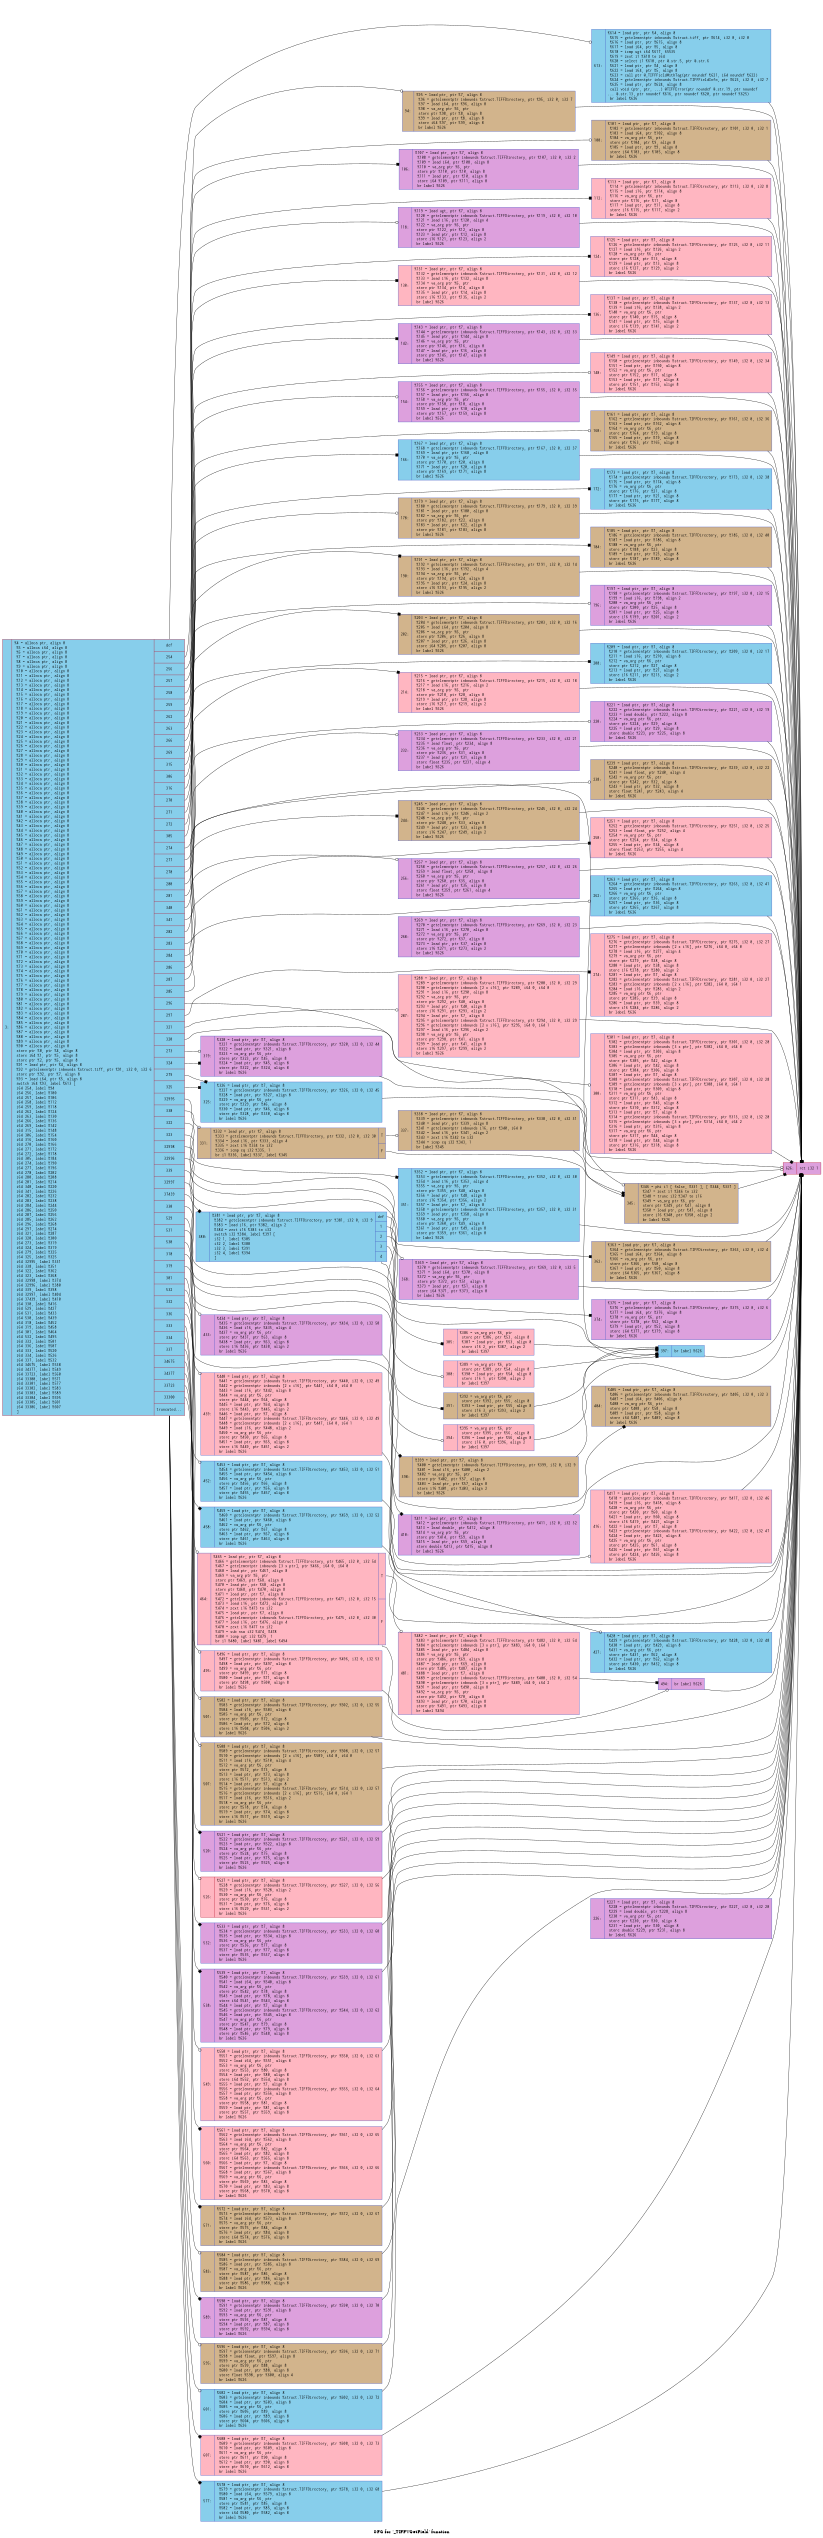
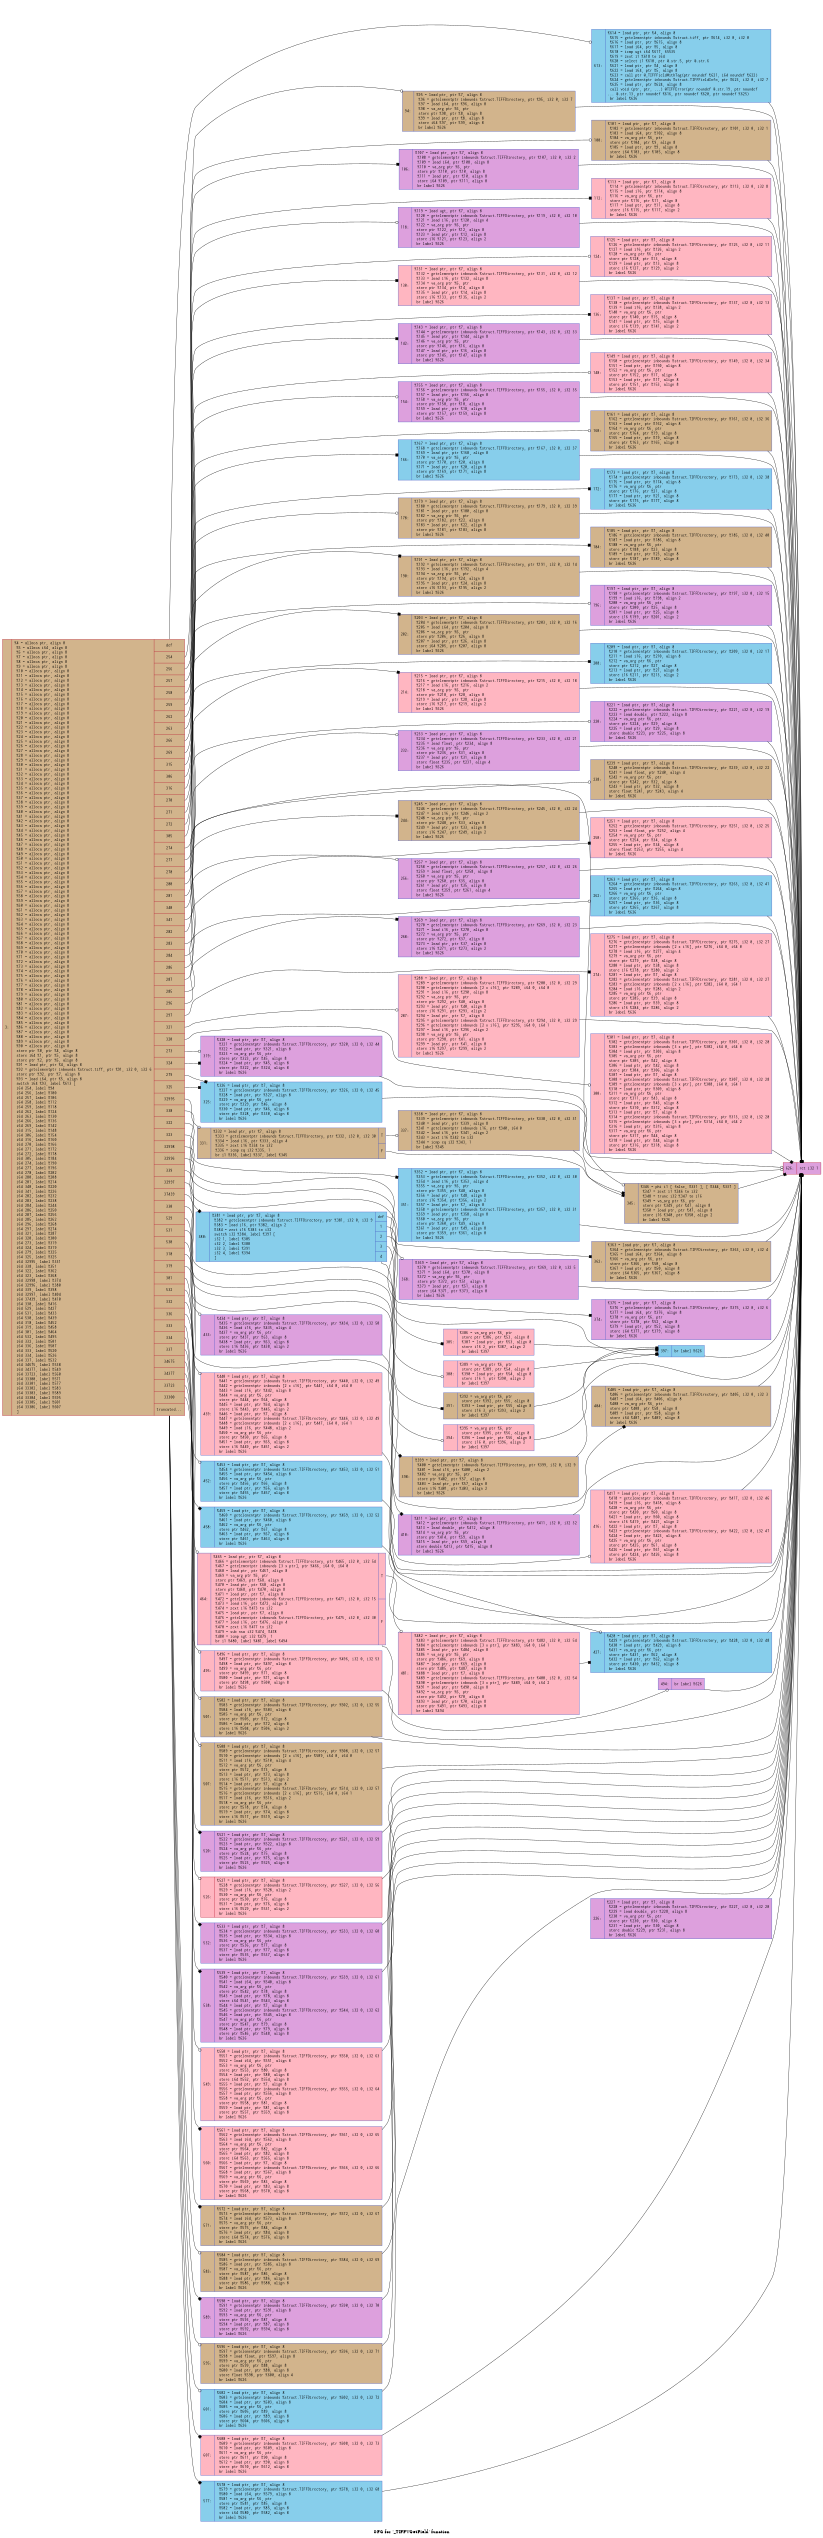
edge "3:" -> "124:": arrowhead box -> odot
node "3:": fillcolor skyblue -> tan
edge "3:" -> "397:": now "3:" -> "268:"
edge "274:" -> "626:": added
edge "404:" -> "626:": added
edge "481:" -> "494:": now "481:" -> "427:"
